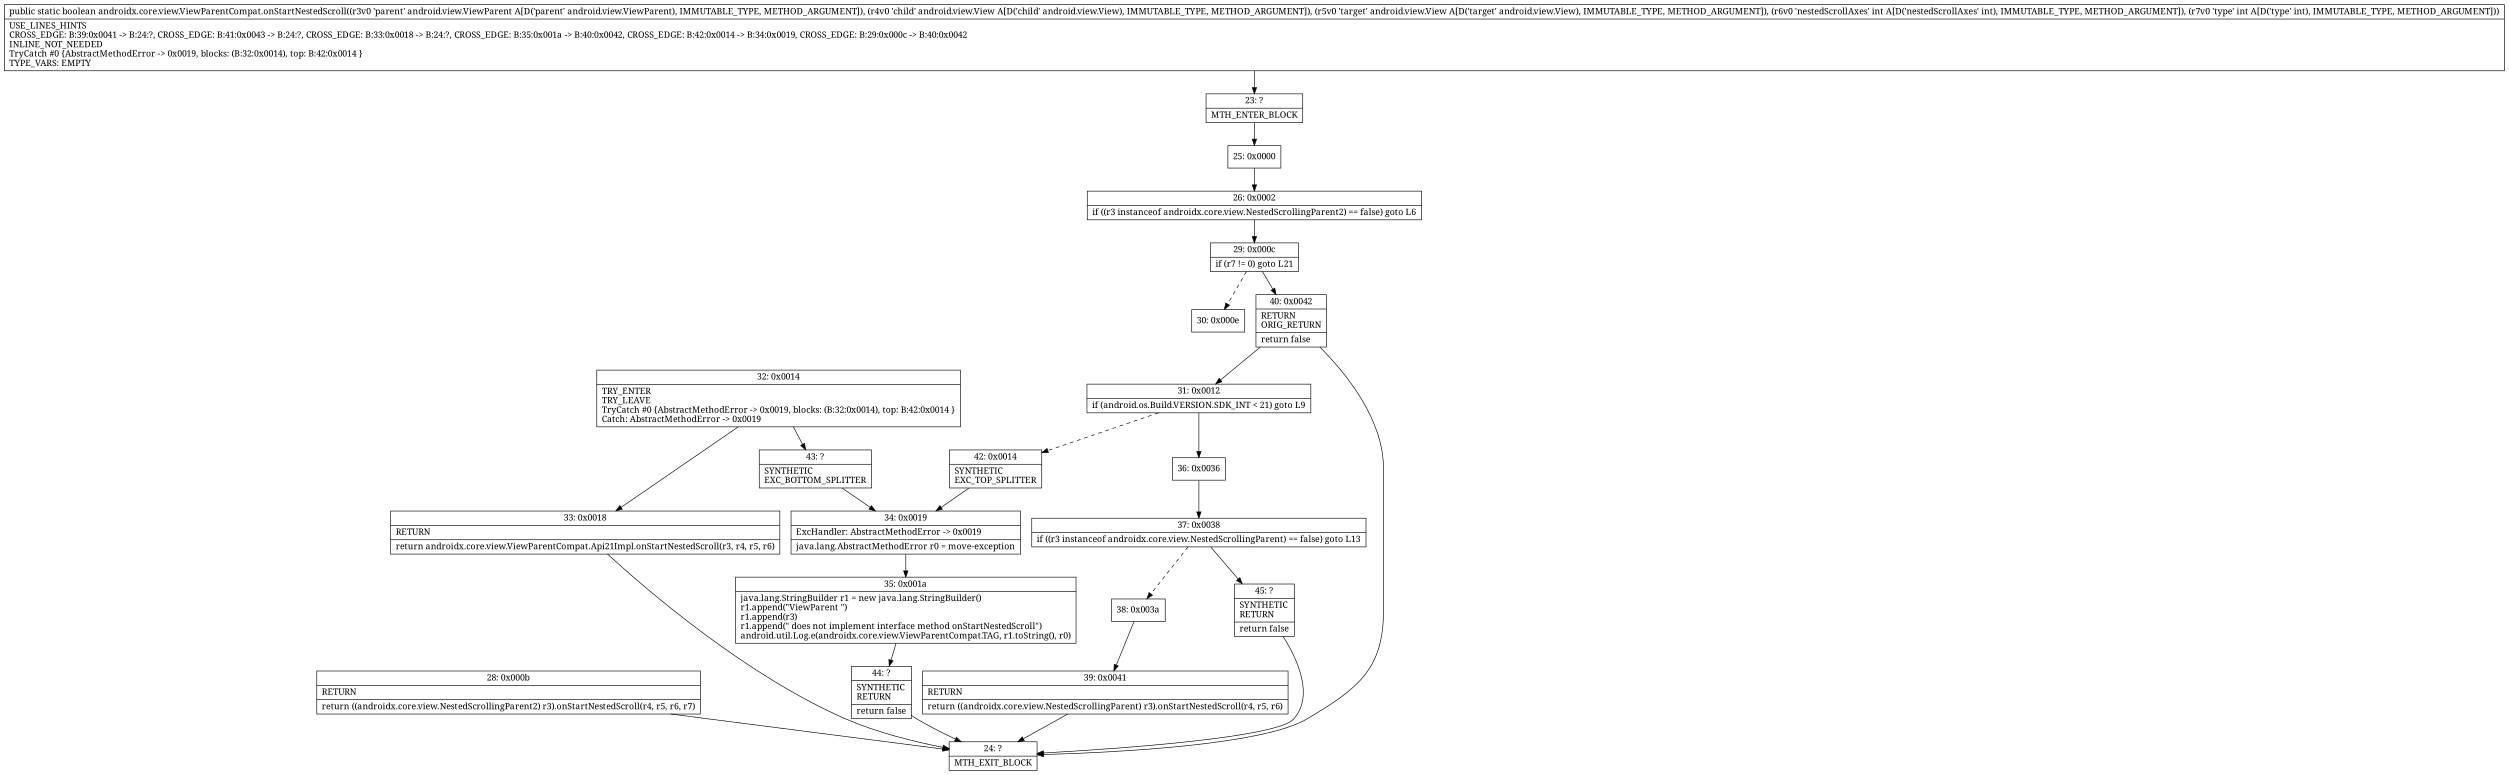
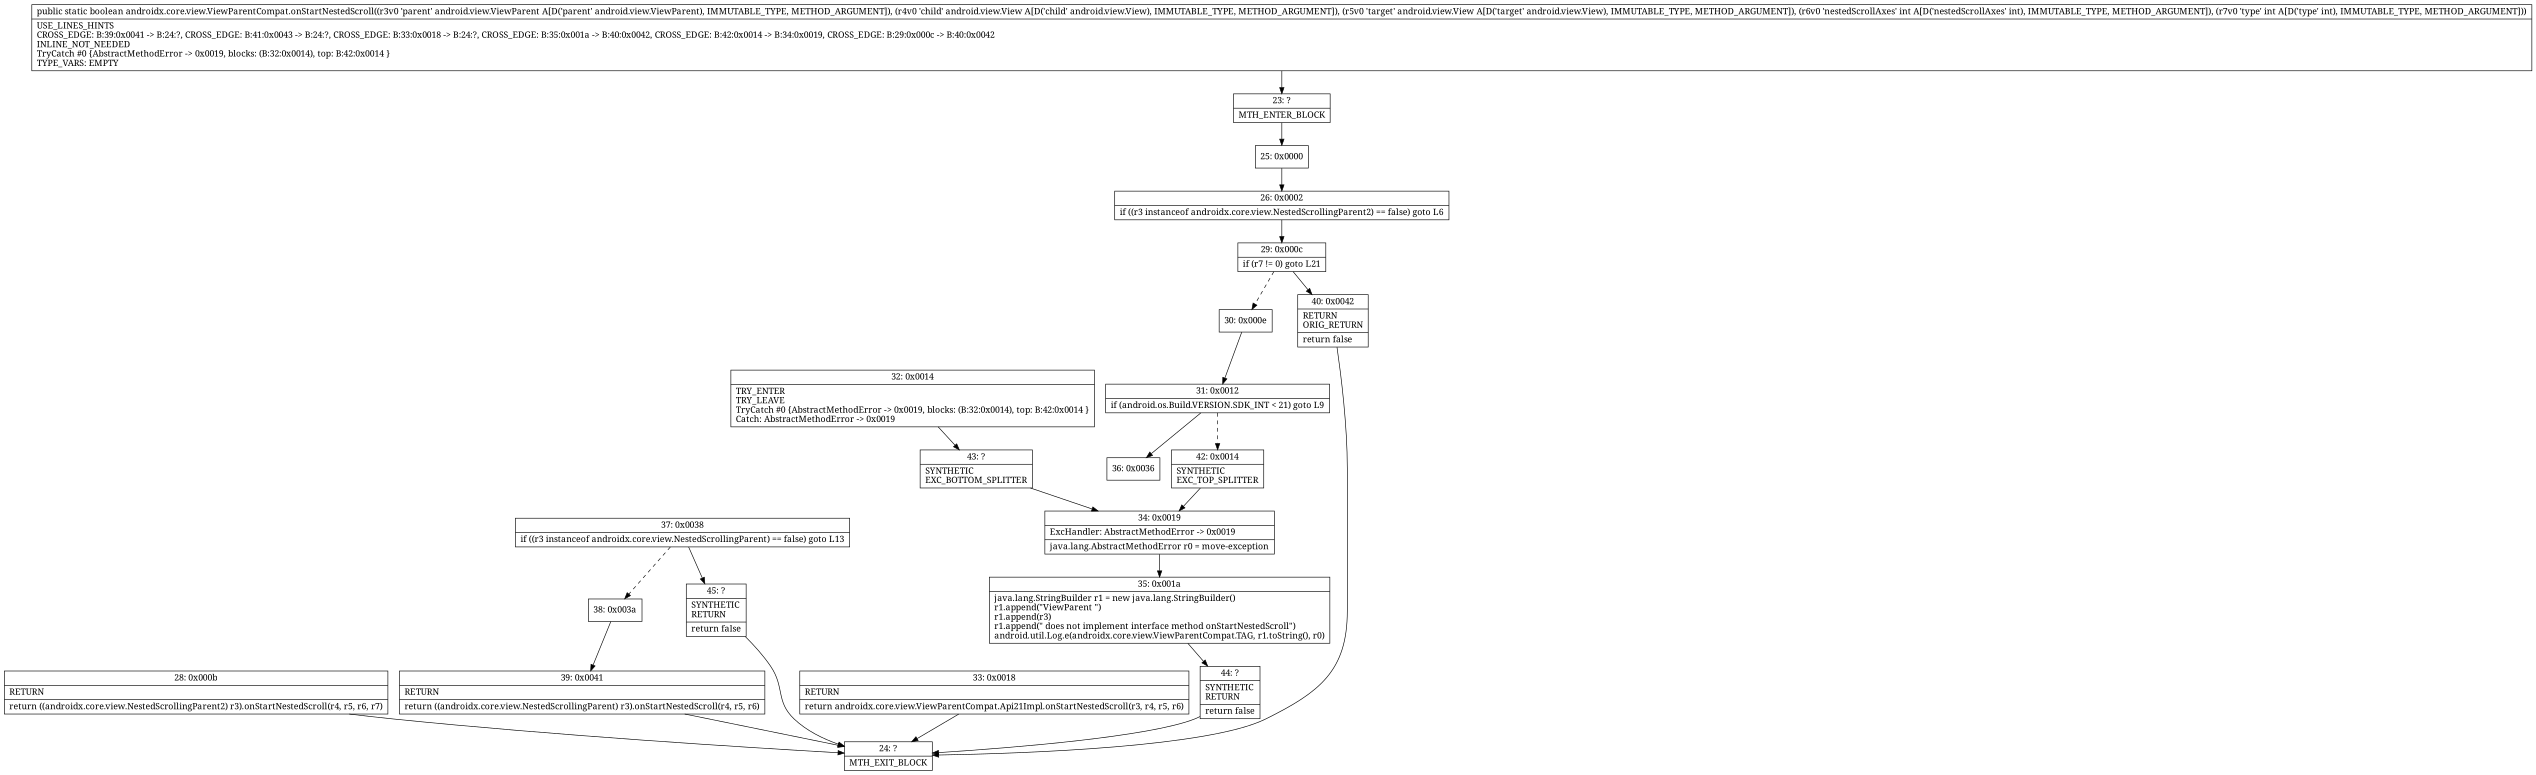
edge "40: 0x0042" -> "31: 0x0012": now "30: 0x000e" -> "31: 0x0012"
edge "32: 0x0014" -> "33: 0x0018": removed
edge "36: 0x0036" -> "37: 0x0038": removed
